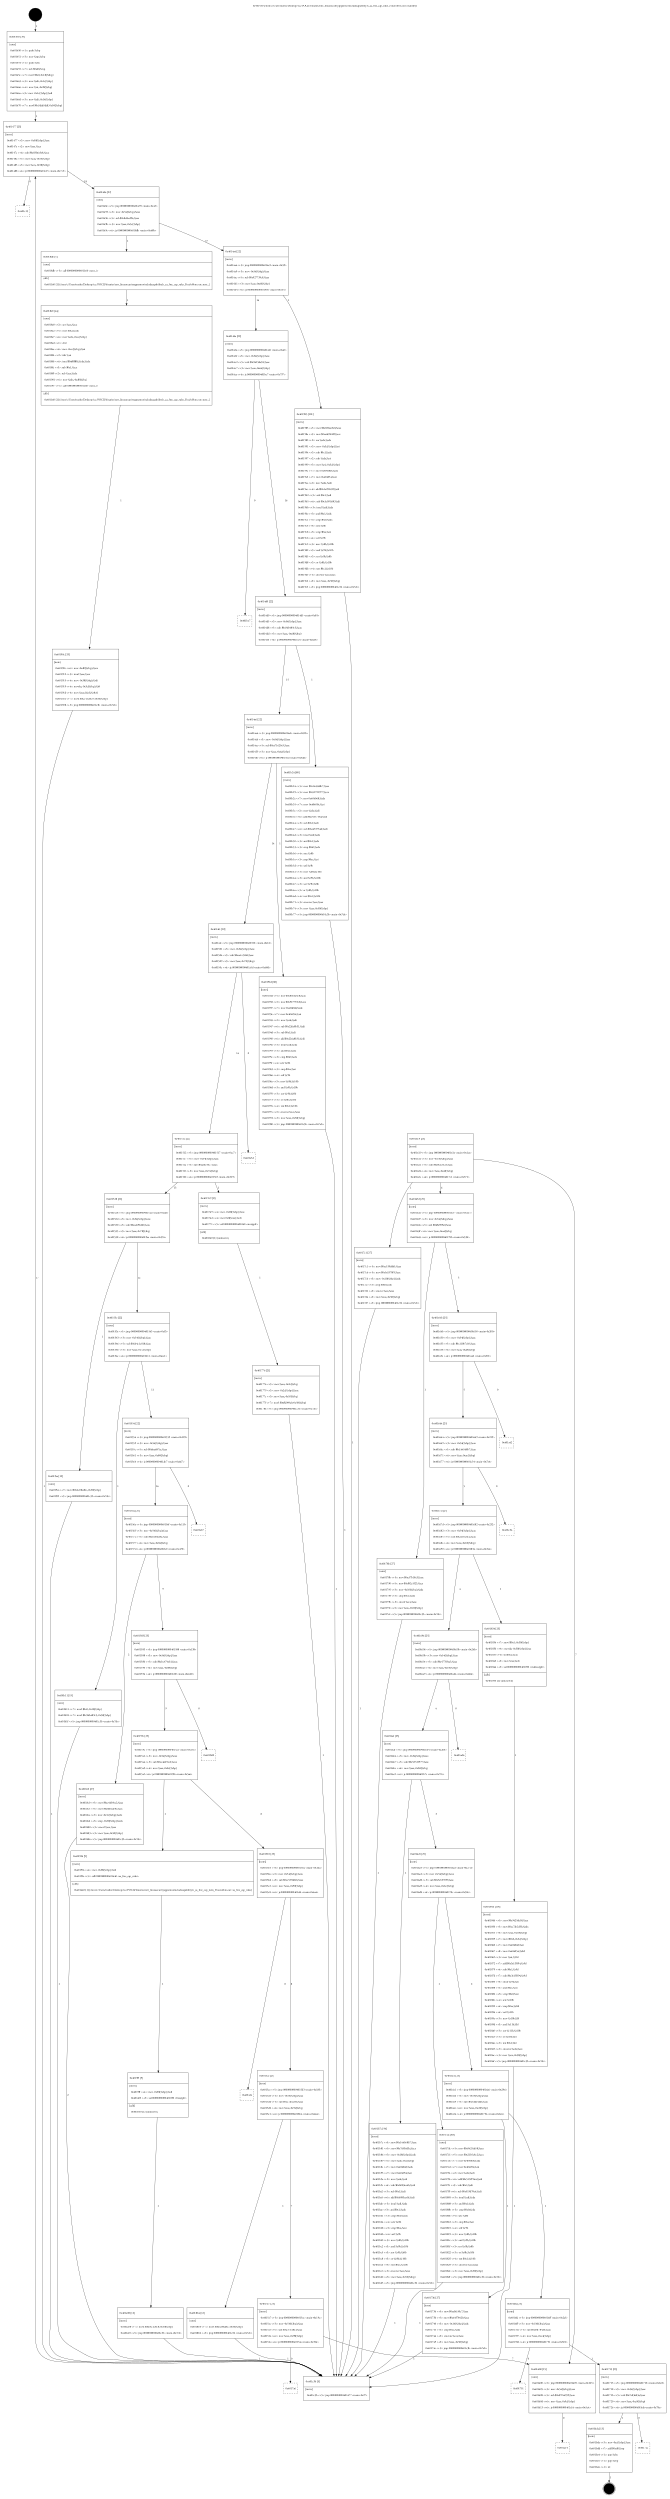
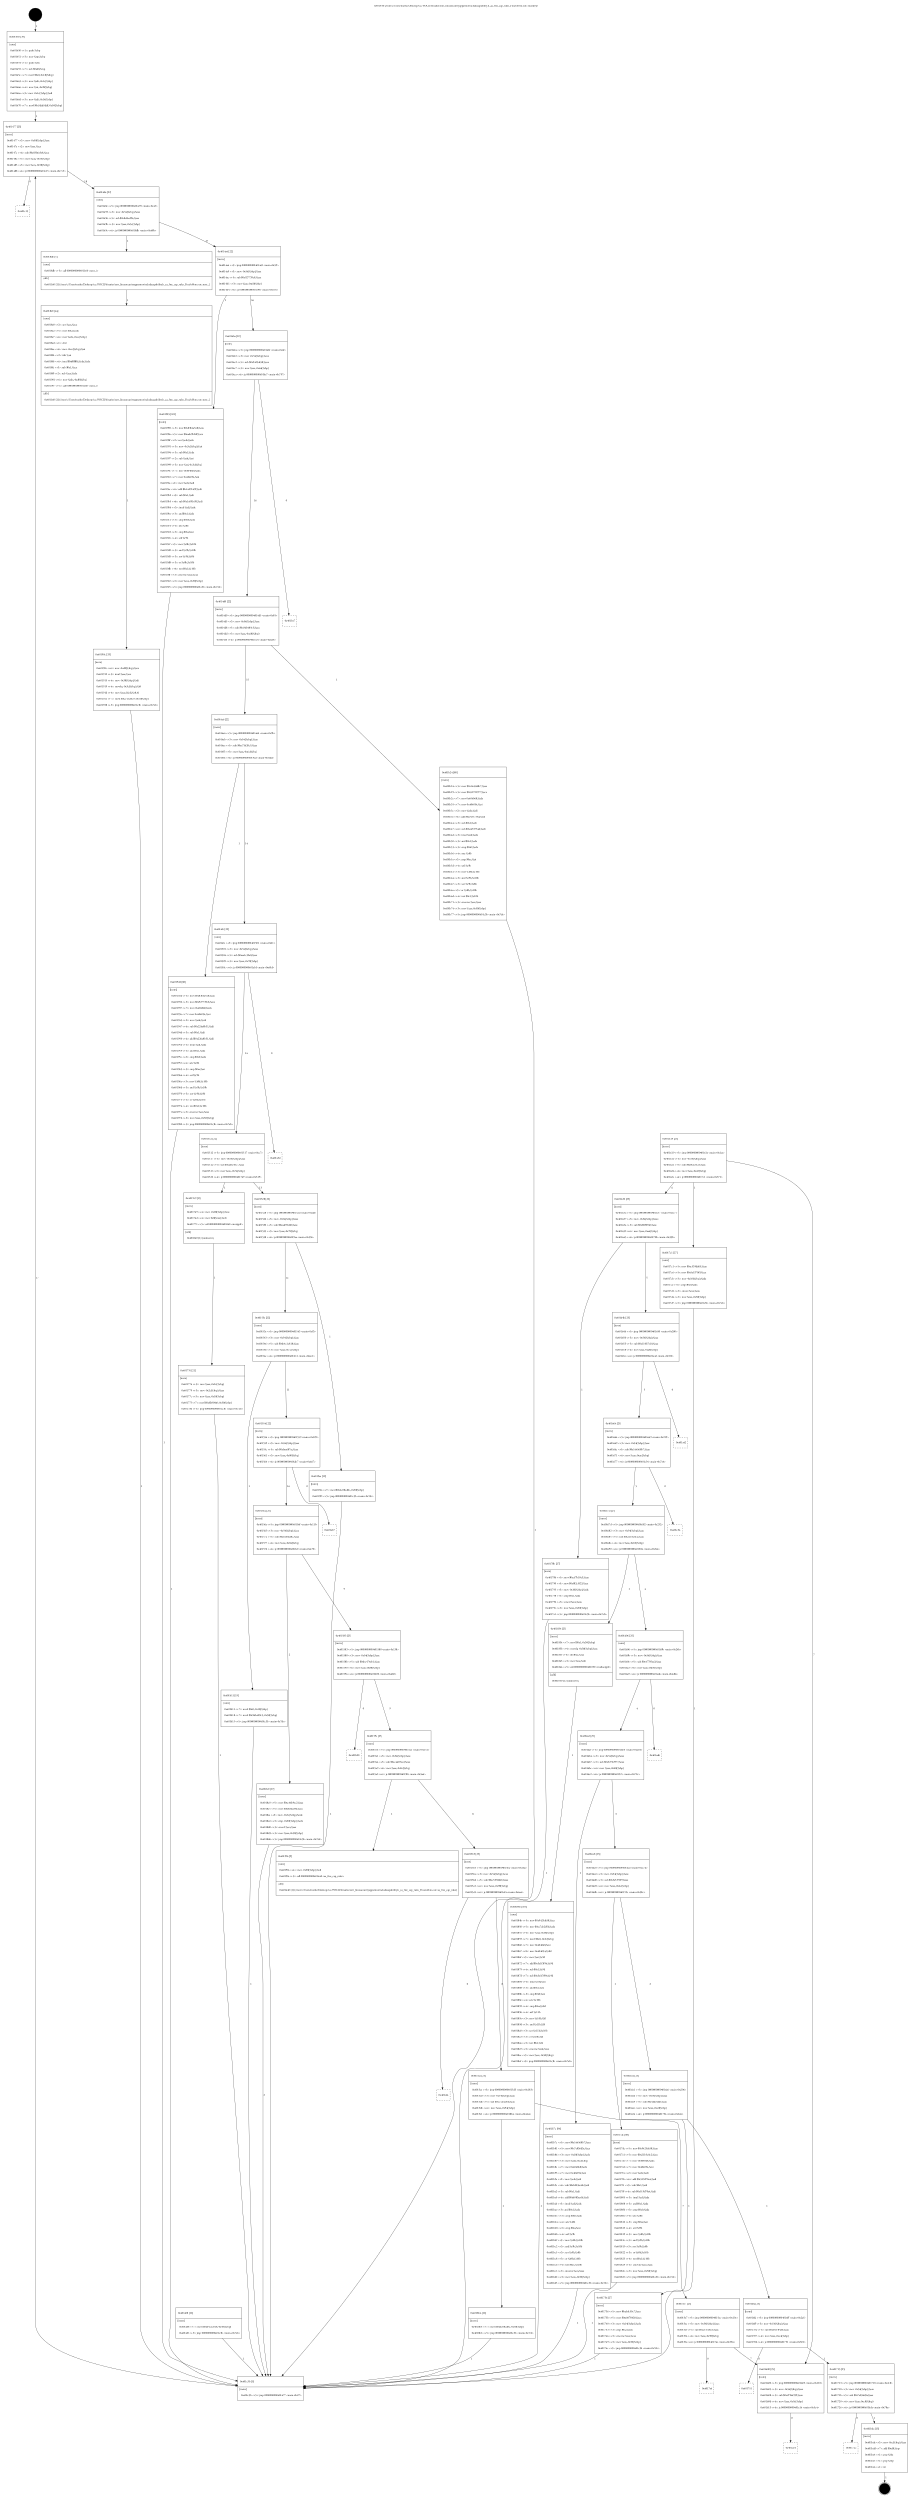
node "0x4019ff [9]": removed
